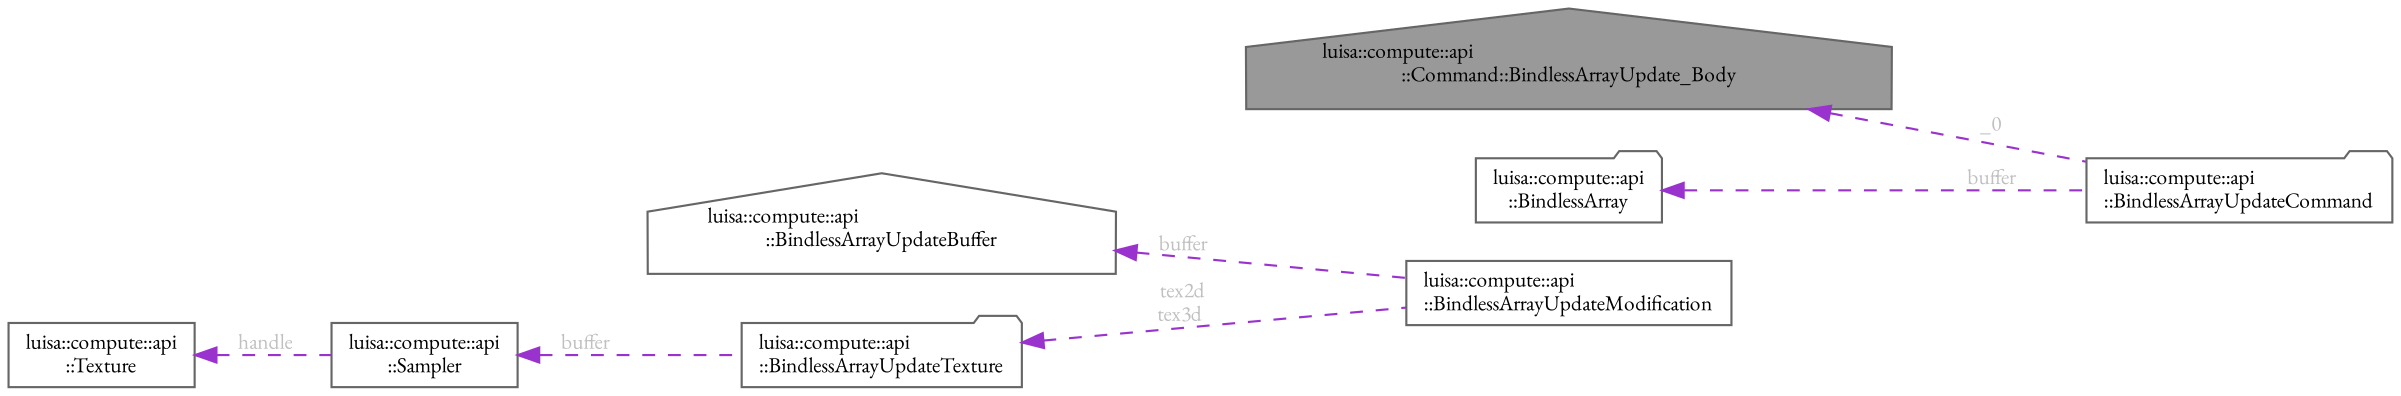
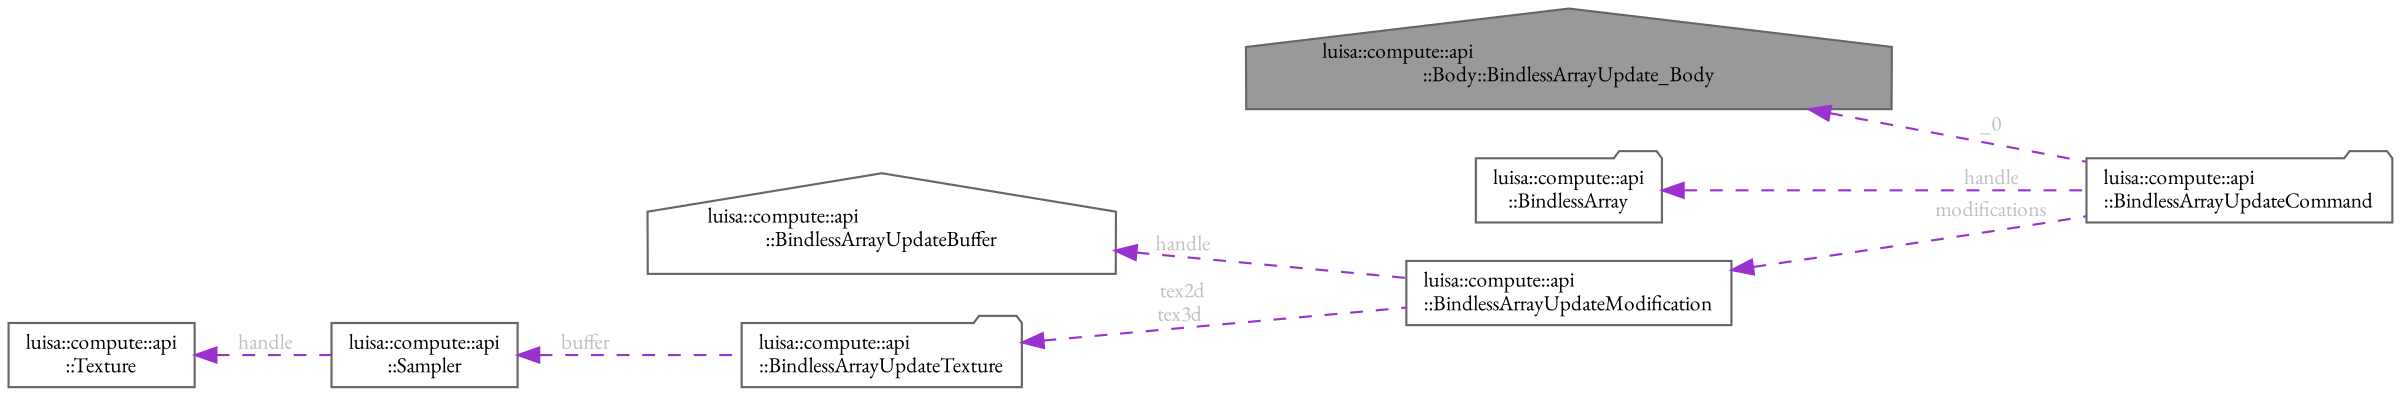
node "luisa::compute::api ::Command::BindlessArrayUpdate_Body": label "luisa::compute::api ::Command::BindlessArrayUpdate_Body" -> "luisa::compute::api ::Body::BindlessArrayUpdate_Body"
edge "luisa::compute::api ::BindlessArrayUpdateCommand" -> "luisa::compute::api ::BindlessArray": label " buffer" -> " handle"
edge "luisa::compute::api ::BindlessArrayUpdateCommand" -> "luisa::compute::api ::BindlessArrayUpdateModification": added, label "modifications"
edge "luisa::compute::api ::BindlessArrayUpdateModification" -> "luisa::compute::api ::BindlessArrayUpdateBuffer": label " buffer" -> " handle"
